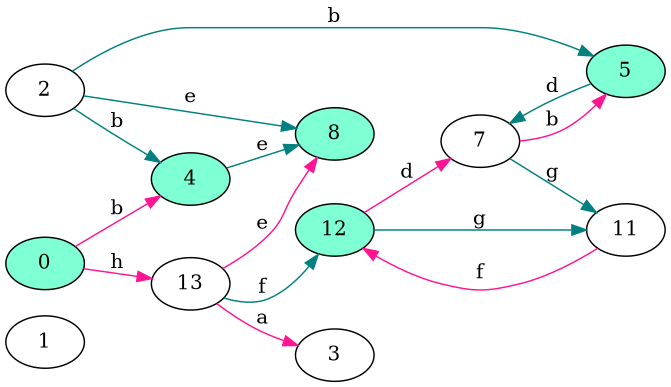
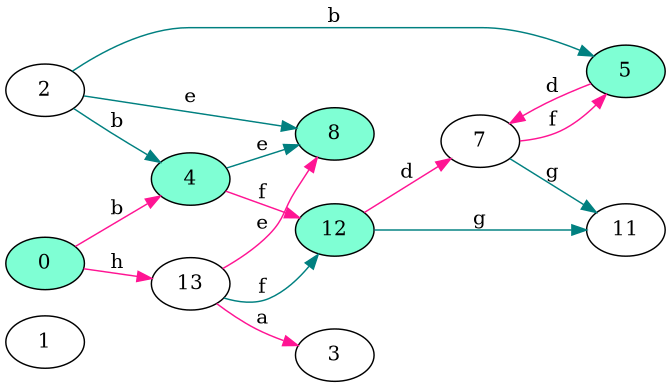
edge "5" -> "7": color teal -> deeppink
edge "7" -> "5": label "b" -> "f"
edge "11" -> "12": now "4" -> "12"
